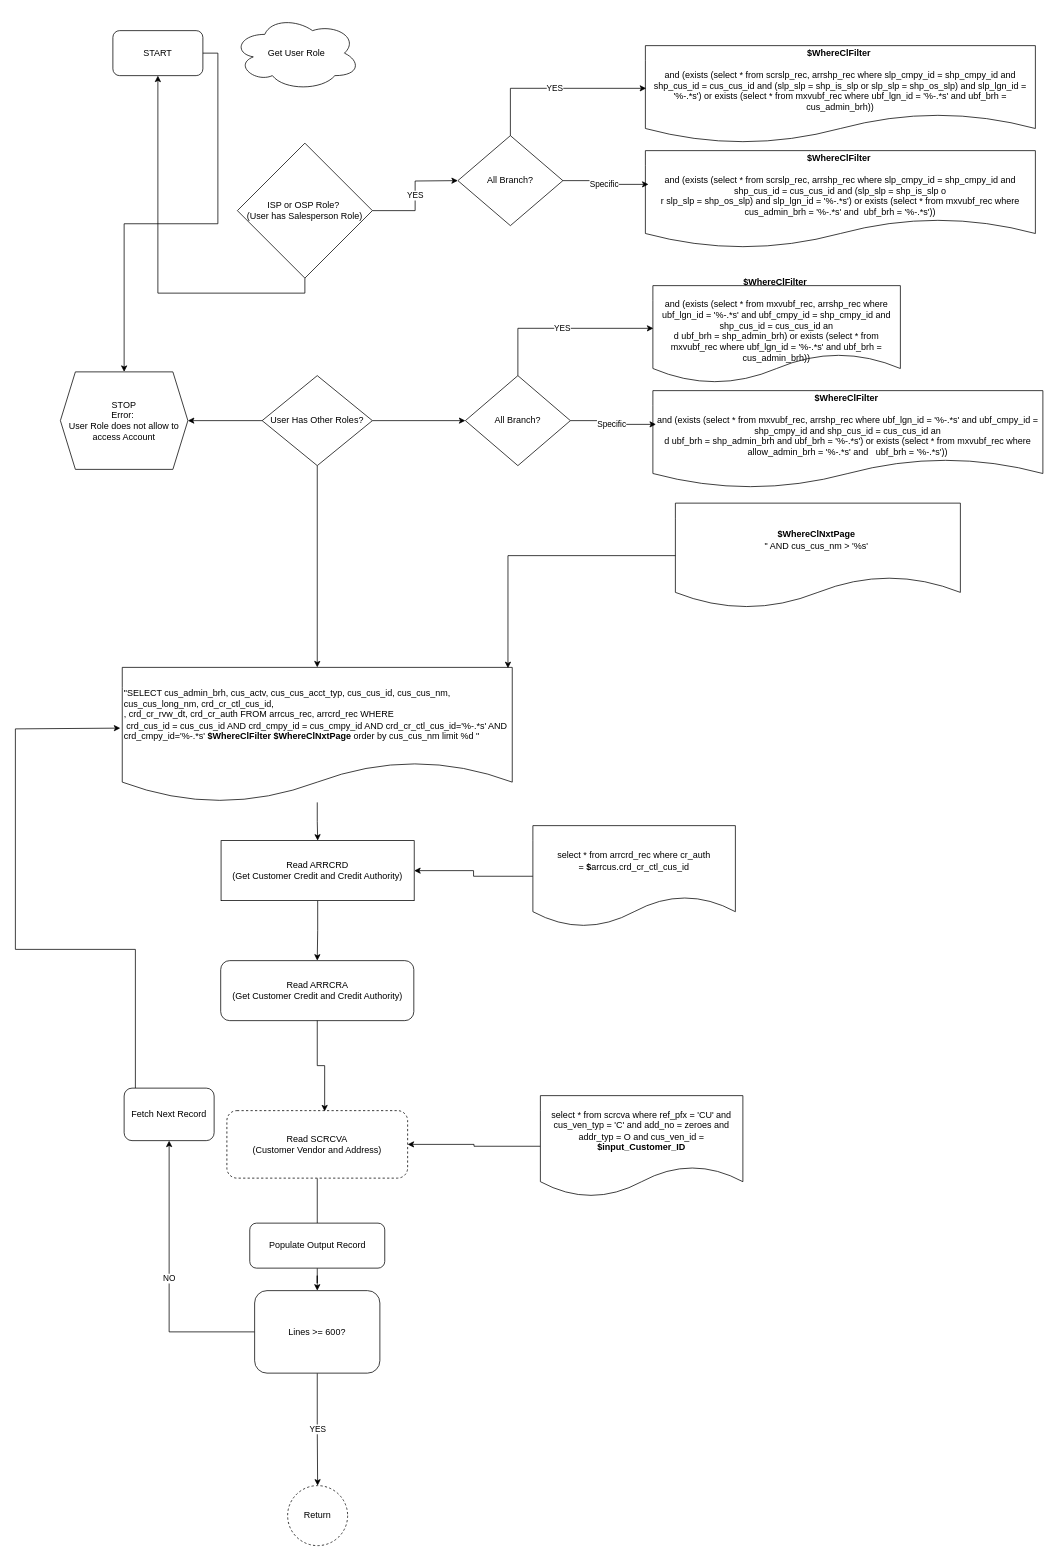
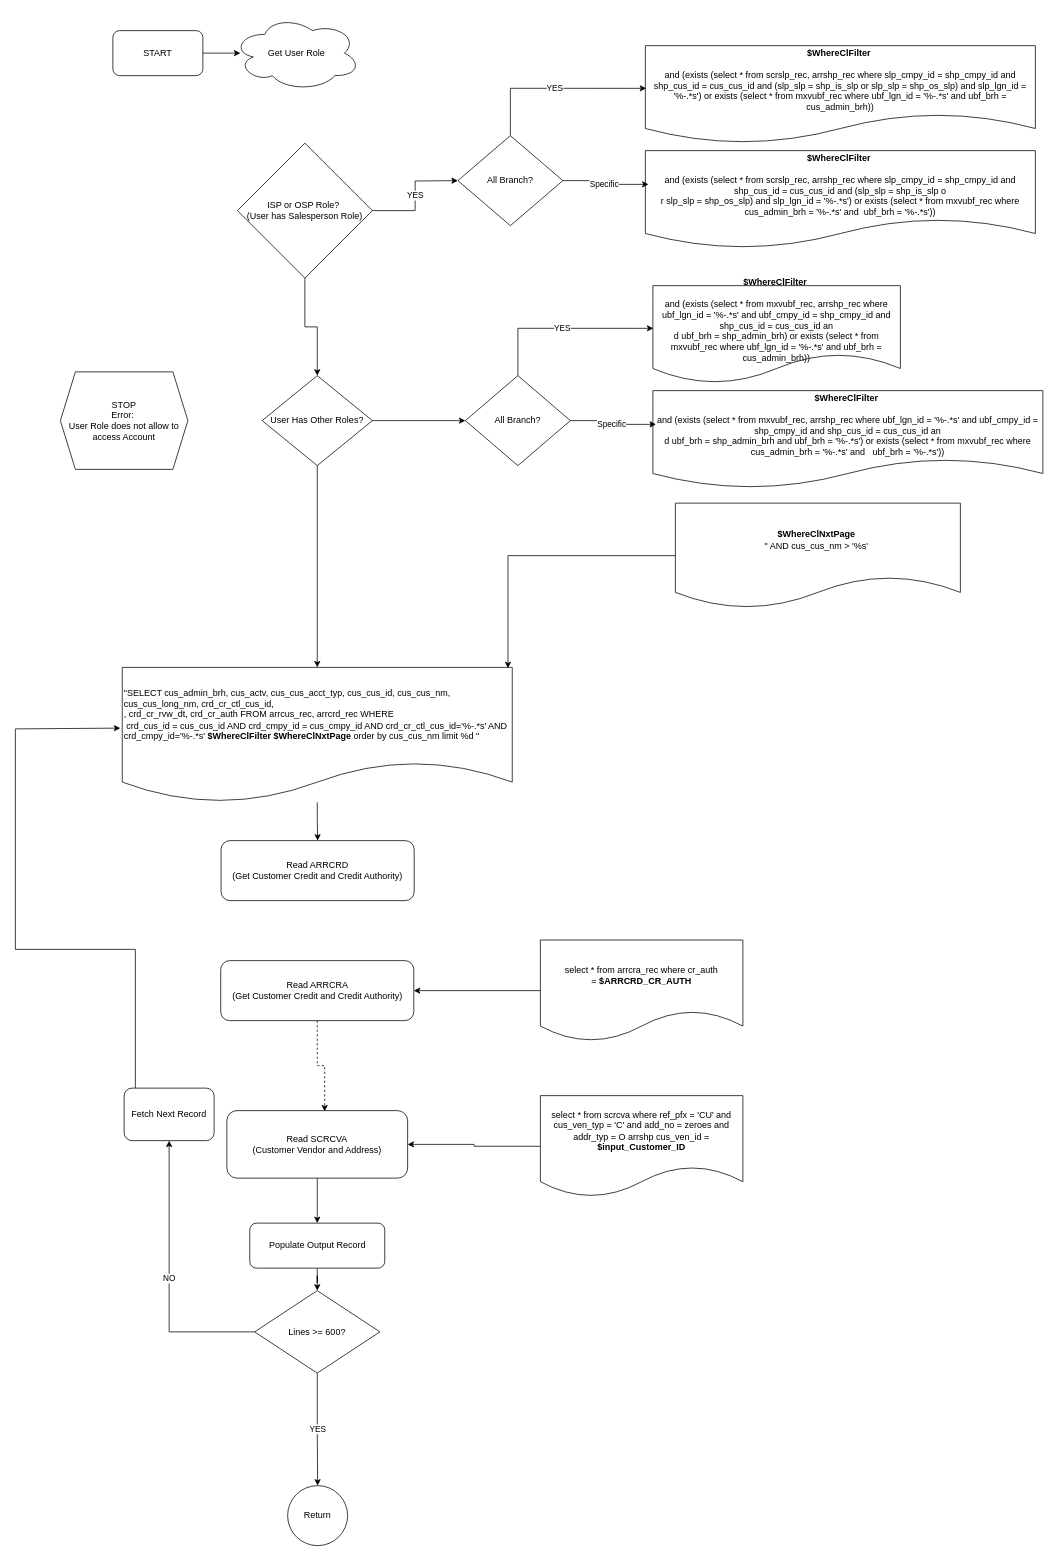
edge "START" -> "STOP Error: User Role does not allow to access Account": now "START" -> "Get User Role"
edge "ISP or OSP Role? (User has Salesperson Role)" -> "START": now "ISP or OSP Role? (User has Salesperson Role)" -> "User Has Other Roles?"
edge "User Has Other Roles?" -> "STOP Error: User Role does not allow to access Account": removed
node "$WhereClFilter and (exists (select * from mxvubf_rec, arrshp_rec where ubf_lgn_id = '%-.*s' and ubf_cmpy_id = shp_cmpy_id and shp_cus_id = cus_cus_id an d ubf_brh = shp_admin_brh and ubf_brh = '%-.*s') or exists (select * from mxvubf_rec where allow_admin_brh = '%-.*s' and ubf_brh = '%-.*s'))": label "$WhereClFilter and (exists (select * from mxvubf_rec, arrshp_rec where ubf_lgn_id = '%-.*s' and ubf_cmpy_id = shp_cmpy_id and shp_cus_id = cus_cus_id an d ubf_brh = shp_admin_brh and ubf_brh = '%-.*s') or exists (select * from mxvubf_rec where allow_admin_brh = '%-.*s' and ubf_brh = '%-.*s'))" -> "$WhereClFilter and (exists (select * from mxvubf_rec, arrshp_rec where ubf_lgn_id = '%-.*s' and ubf_cmpy_id = shp_cmpy_id and shp_cus_id = cus_cus_id an d ubf_brh = shp_admin_brh and ubf_brh = '%-.*s') or exists (select * from mxvubf_rec where cus_admin_brh = '%-.*s' and ubf_brh = '%-.*s'))"
node "Read ARRCRD (Get Customer Credit and Credit Authority)": shape rectangle -> rounded rectangle
edge "select * from arrcrd_rec where cr_auth = $arrcus.crd_cr_ctl_cus_id" -> "Read ARRCRD (Get Customer Credit and Credit Authority)": removed
node "select * from arrcrd_rec where cr_auth = $arrcus.crd_cr_ctl_cus_id": removed
edge "Read ARRCRD (Get Customer Credit and Credit Authority)" -> "Read ARRCRA (Get Customer Credit and Credit Authority)": removed
edge "select * from arrcra_rec where cr_auth = $ARRCRD_CR_AUTH" -> "Read ARRCRA (Get Customer Credit and Credit Authority)": added
node "select * from arrcra_rec where cr_auth = $ARRCRD_CR_AUTH": added
edge "Read ARRCRA (Get Customer Credit and Credit Authority)" -> "Read SCRCVA (Customer Vendor and Address)": style solid -> dashed
node "select * from scrcva where ref_pfx = 'CU' and cus_ven_typ = 'C' and add_no = zeroes and addr_typ = O and cus_ven_id = $input_Customer_ID": label "select * from scrcva where ref_pfx = 'CU' and cus_ven_typ = 'C' and add_no = zeroes and addr_typ = O and cus_ven_id = $input_Customer_ID" -> "select * from scrcva where ref_pfx = 'CU' and cus_ven_typ = 'C' and add_no = zeroes and addr_typ = O arrshp cus_ven_id = $input_Customer_ID"
node "Read SCRCVA (Customer Vendor and Address)": style dashed -> solid
edge "Read SCRCVA (Customer Vendor and Address)" -- "Populate Output Record": arrowhead none -> classic
node "Lines >= 600?": shape rounded rectangle -> diamond
node "Return": style dashed -> solid
